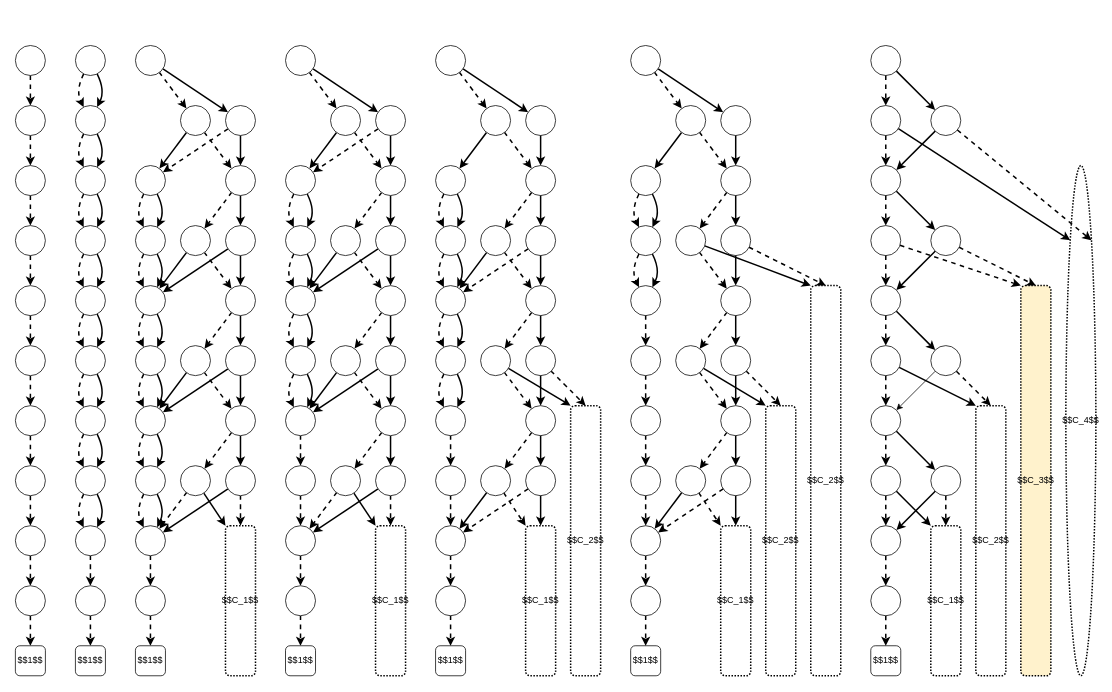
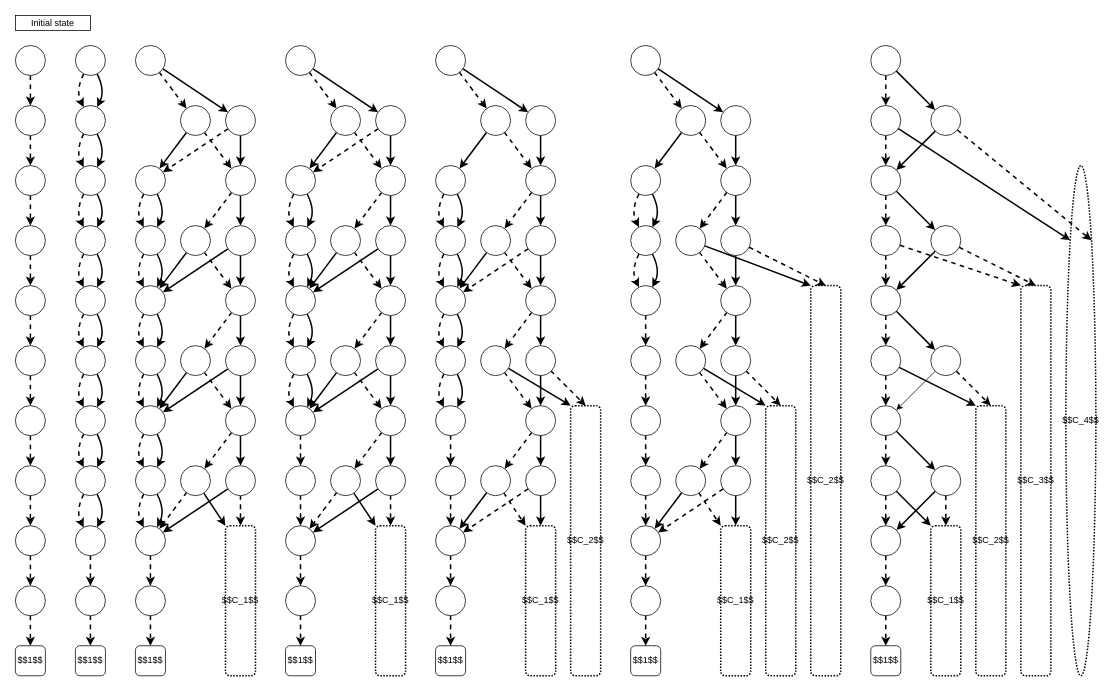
node "Initial state": added
node "$$C_3$$": fillcolor #fff2cc -> #ffffff
